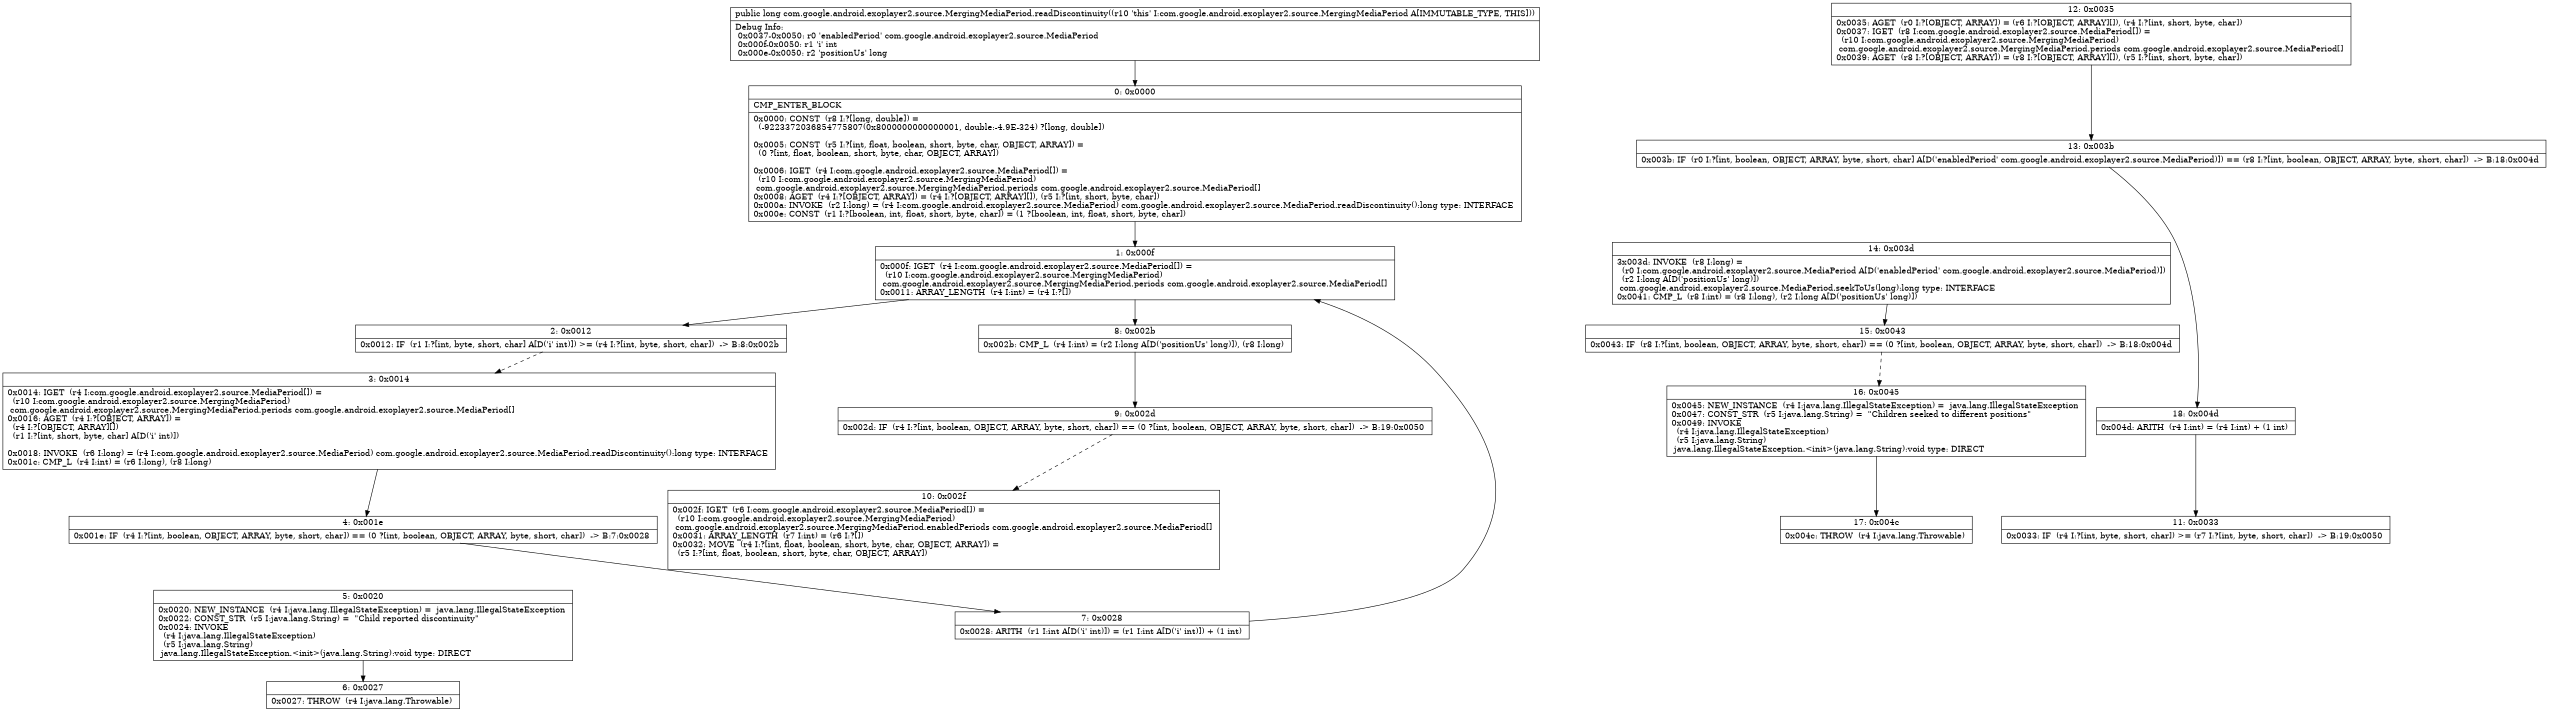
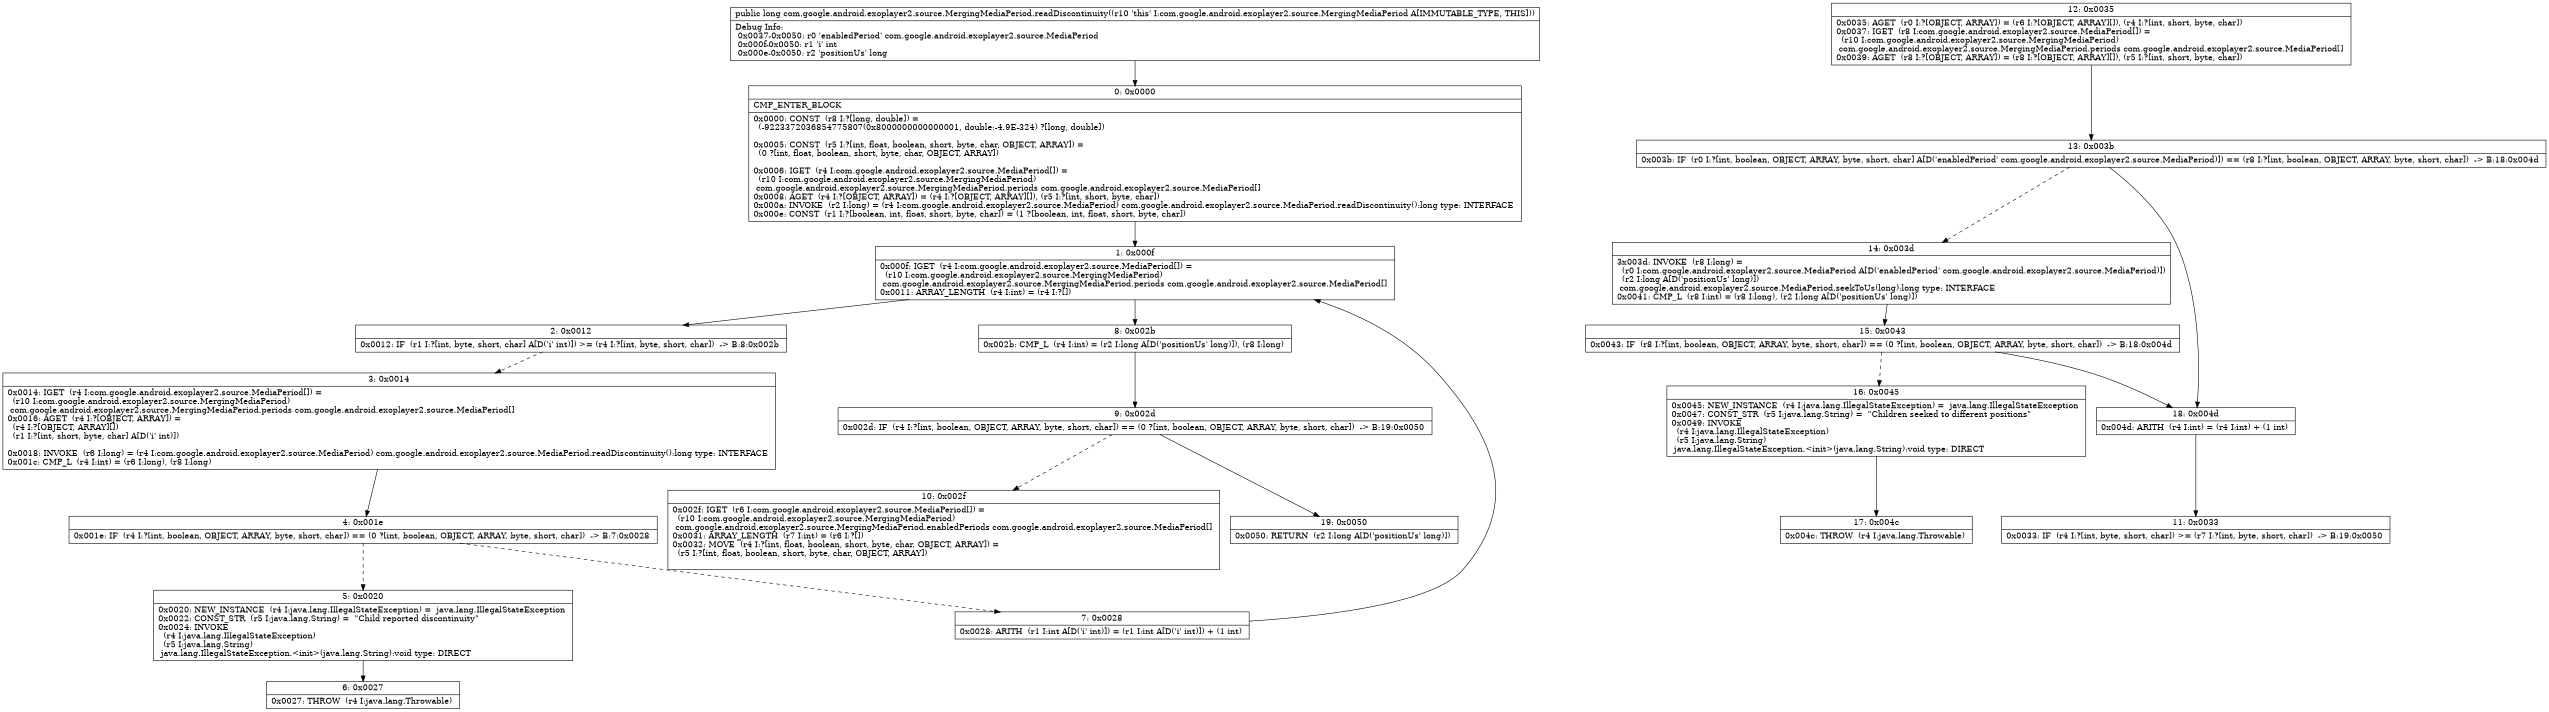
edge "13: 0x003b" -> "14: 0x003d": added
edge "15: 0x0043" -> "18: 0x004d": added
node "19: 0x0050": added
edge "4: 0x001e" -> "5: 0x0020": added
edge "4: 0x001e" -> "7: 0x0028": style solid -> dashed
